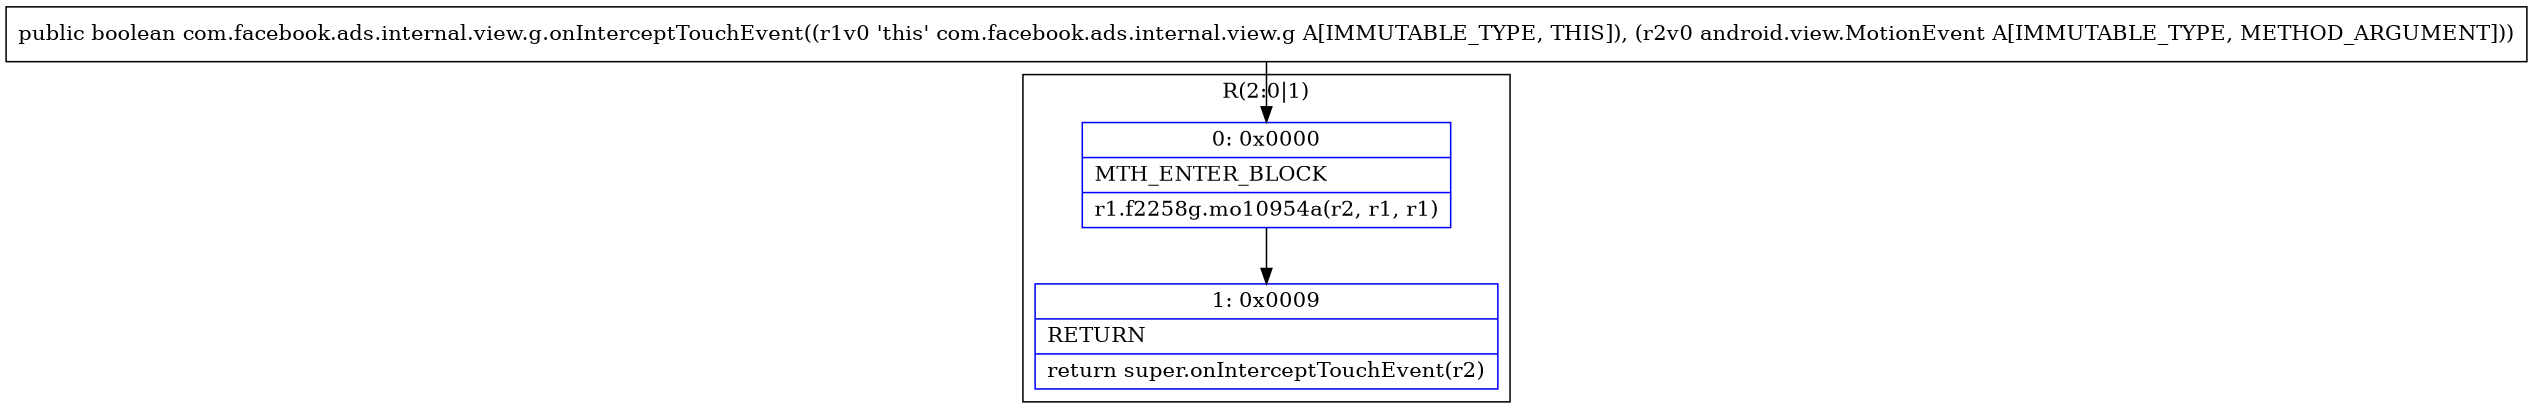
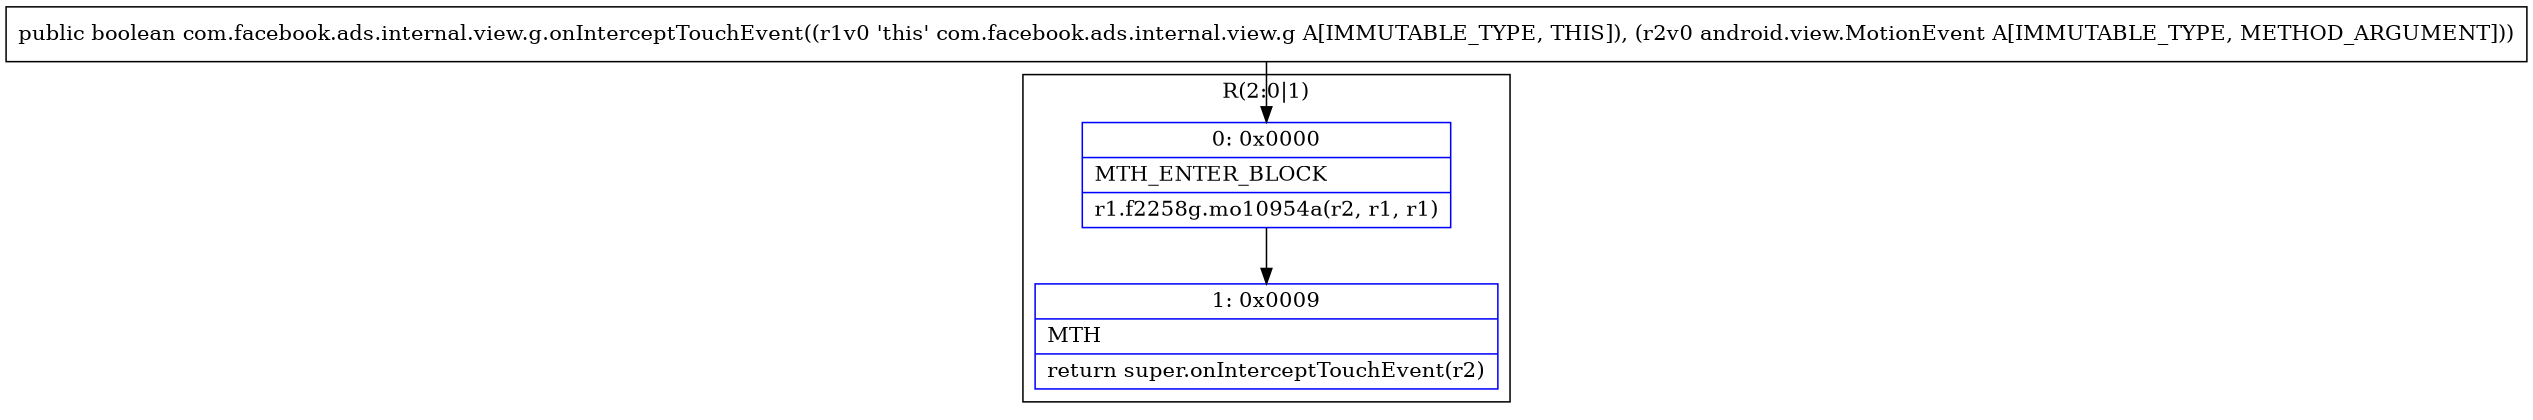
node "1: 0x0009": text "RETURN" -> "MTH"
